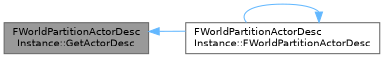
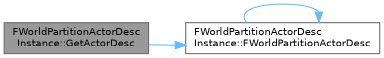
edge "FWorldPartitionActorDesc Instance::FWorldPartitionActorDesc" -> "FWorldPartitionActorDesc Instance::GetActorDesc": reversed
